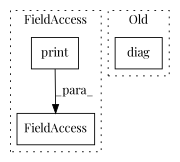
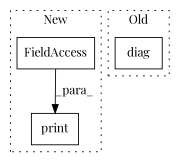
cluster "FieldAccess": label "FieldAccess" -> "New"
edge "print" -> "FieldAccess": reversed
